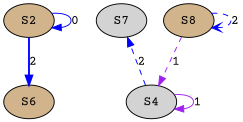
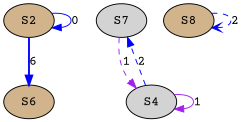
edge "S8" -> "S4": now "S7" -> "S4"
edge "S2" -> "S6": label "2" -> "6"
